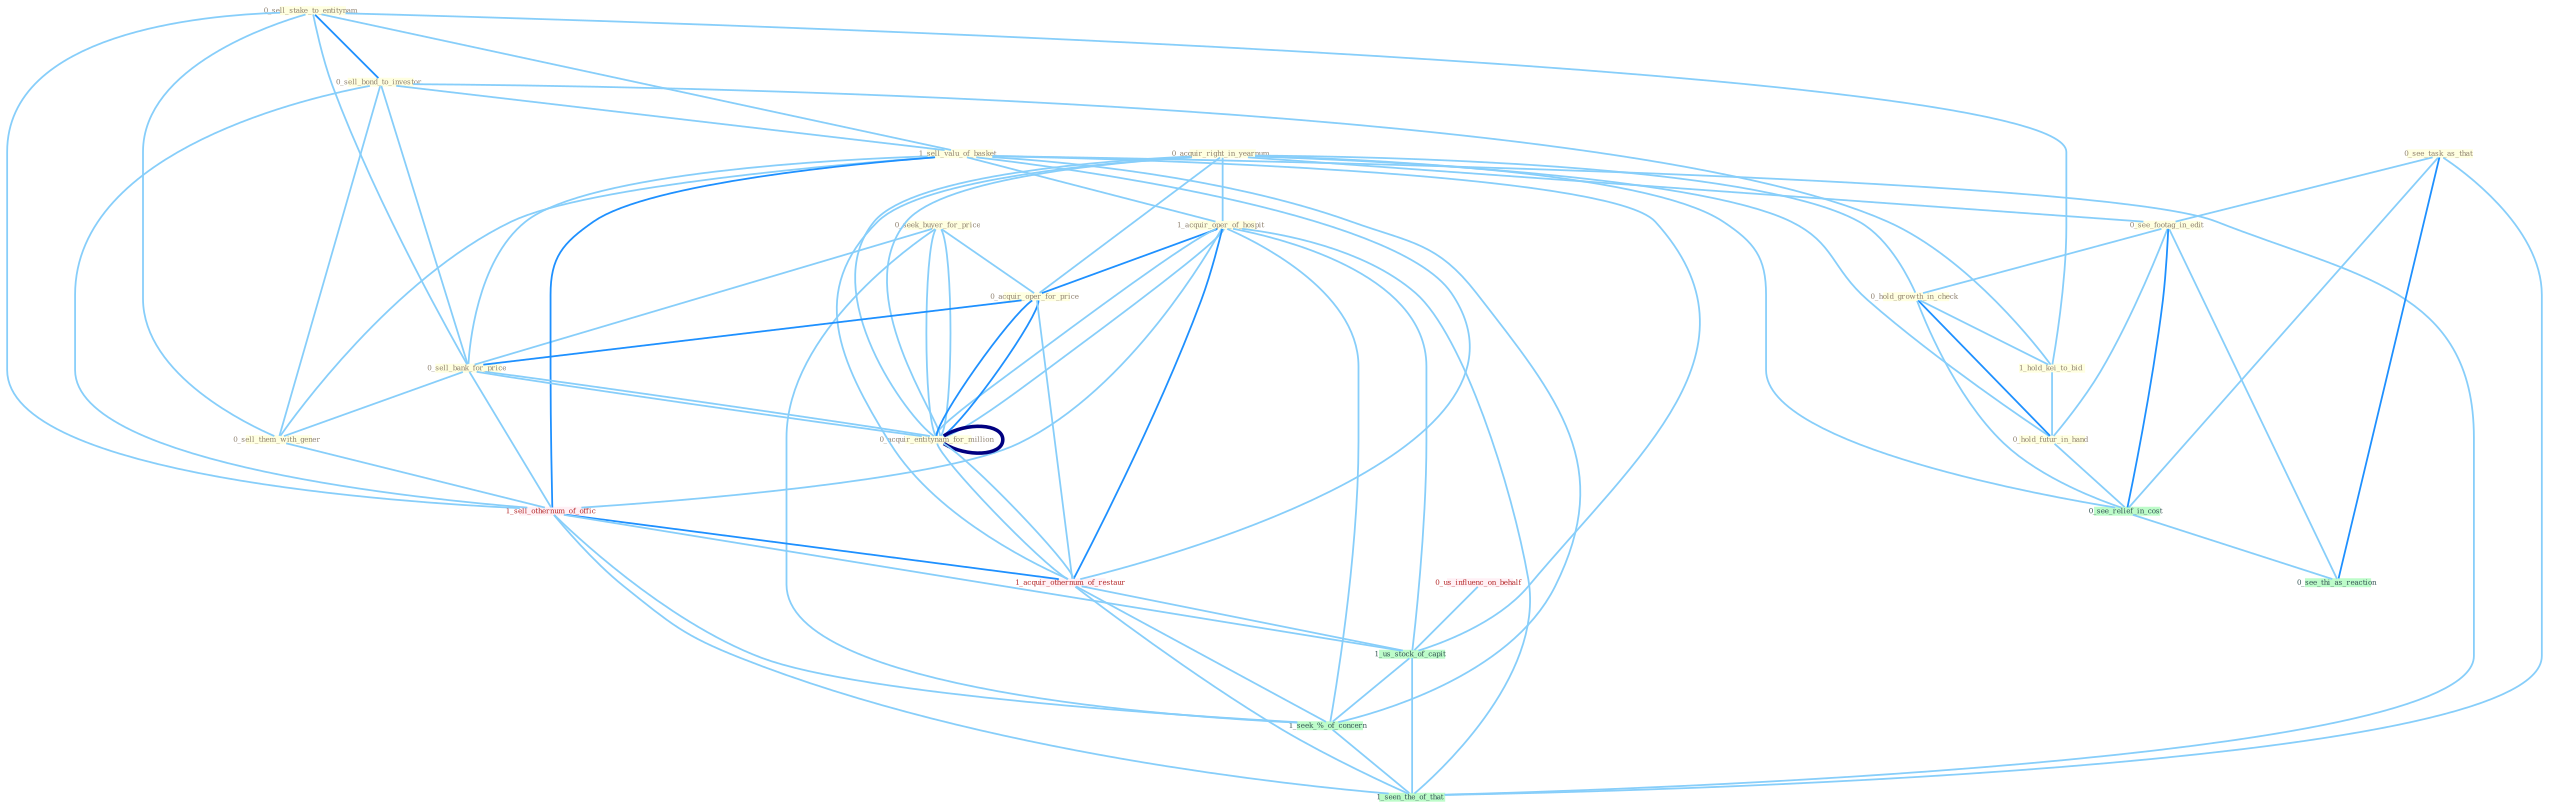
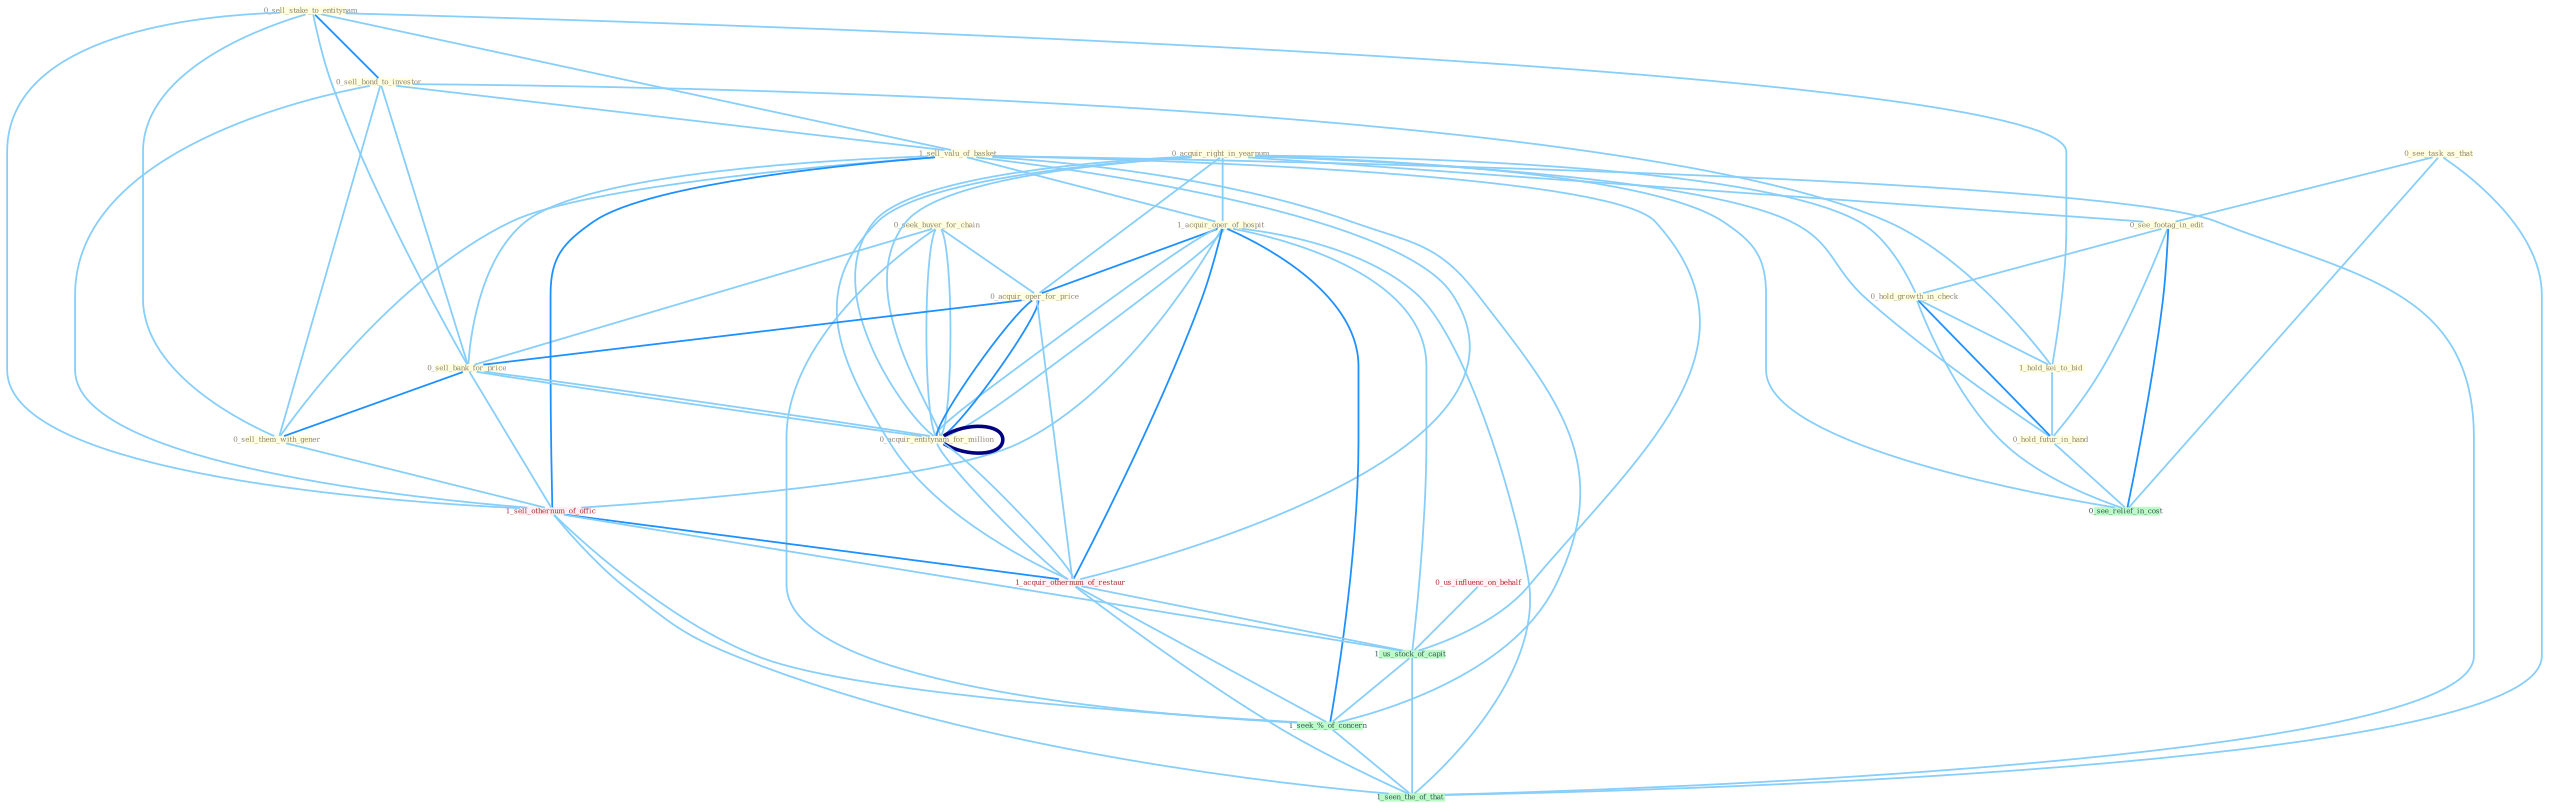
node "0_seek_buyer_for_price": label "0_seek_buyer_for_price" -> "0_seek_buyer_for_chain"
edge "0_sell_bank_for_price" -- "0_sell_them_with_gener": color #87cefa -> #1e90ff
edge "1_acquir_oper_of_hospit" -- "1_seek_%_of_concern": color #87cefa -> #1e90ff
node "0_see_thi_as_reaction": removed
